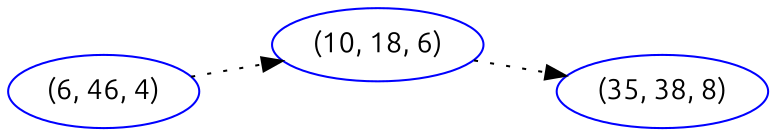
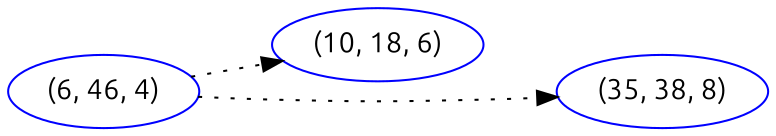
edge "(10, 18, 6)" -> "(35, 38, 8)": now "(6, 46, 4)" -> "(35, 38, 8)"
